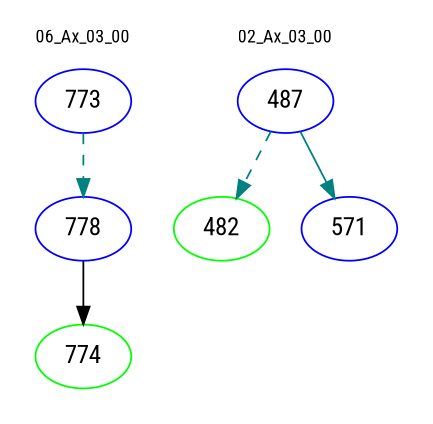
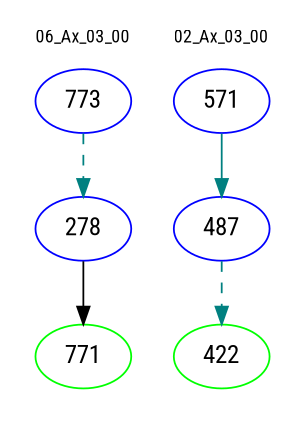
edge "487" -> "571": reversed
node "778": label "778" -> "278"
node "482": label "482" -> "422"
node "774": label "774" -> "771"
